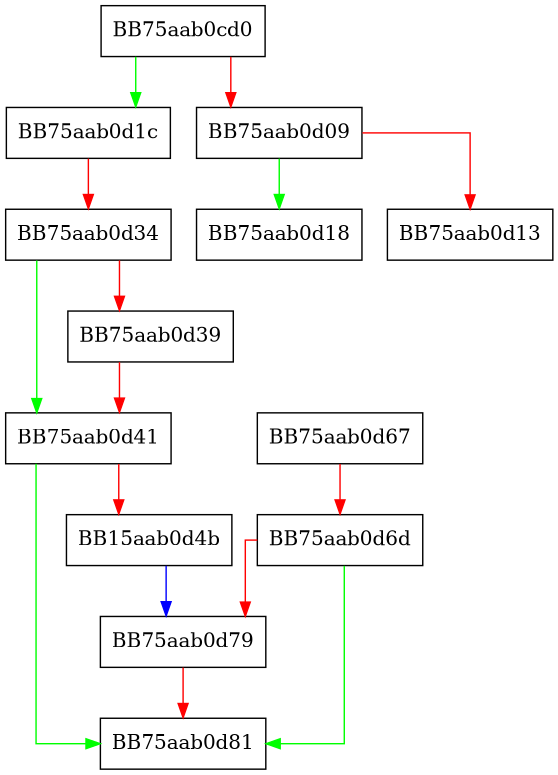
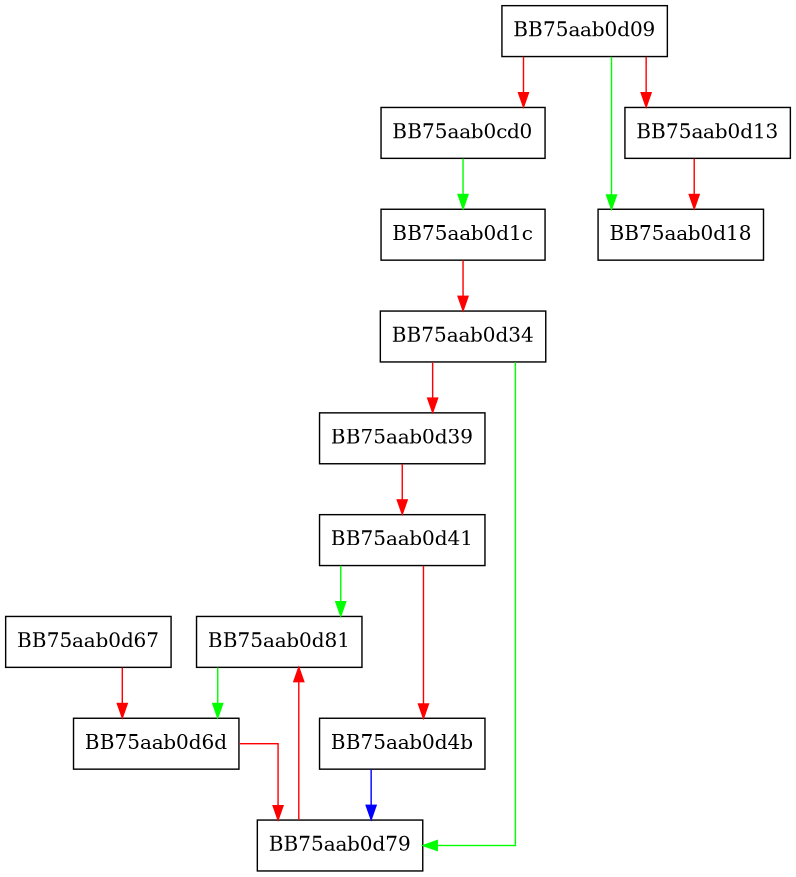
edge "BB75aab0cd0" -> "BB75aab0d09": reversed
edge "BB75aab0d13" -> "BB75aab0d18": added
edge "BB75aab0d34" -> "BB75aab0d41": now "BB75aab0d34" -> "BB75aab0d79"
node "BB15aab0d4b": label "BB15aab0d4b" -> "BB75aab0d4b"
edge "BB75aab0d6d" -> "BB75aab0d81": reversed
